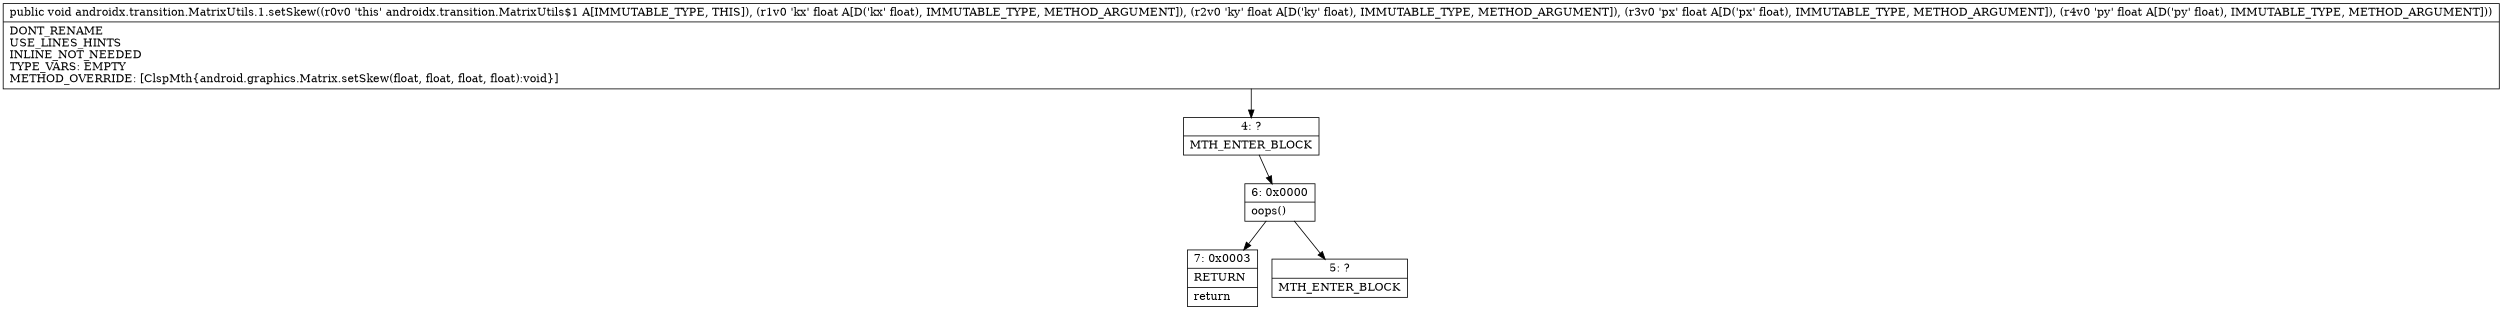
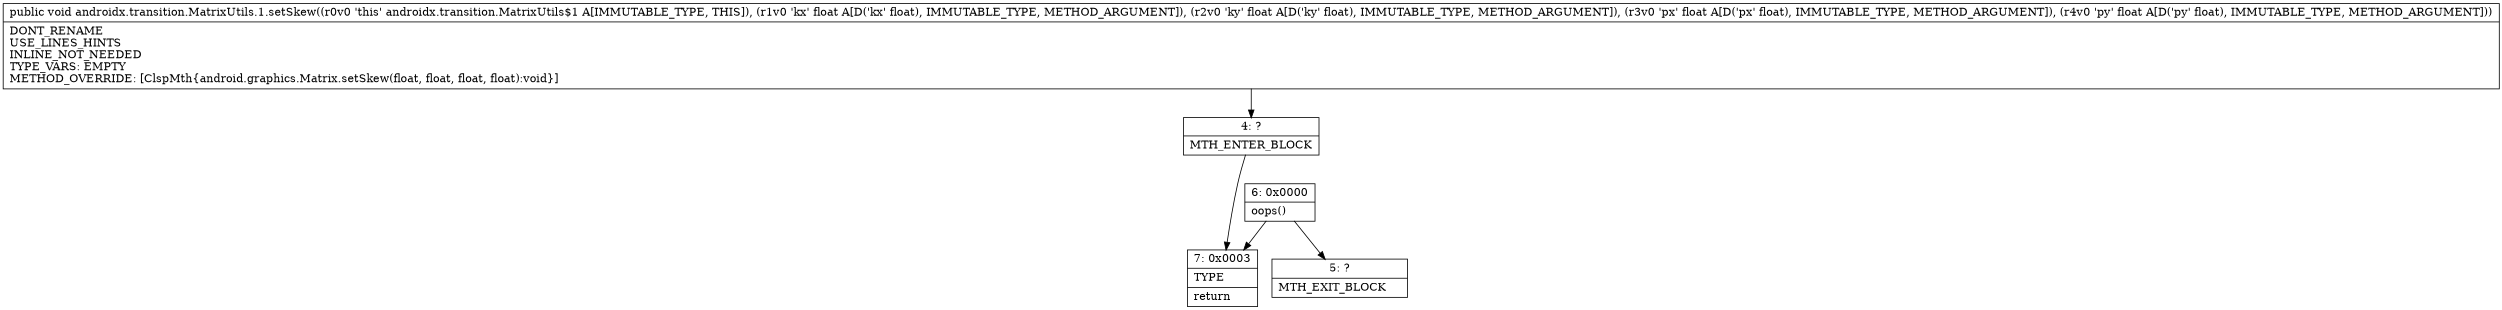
edge "4: ?" -> "6: 0x0000": now "4: ?" -> "7: 0x0003"
node "7: 0x0003": text "RETURN" -> "TYPE"
node "5: ?": text "MTH_ENTER_BLOCK" -> "MTH_EXIT_BLOCK"
